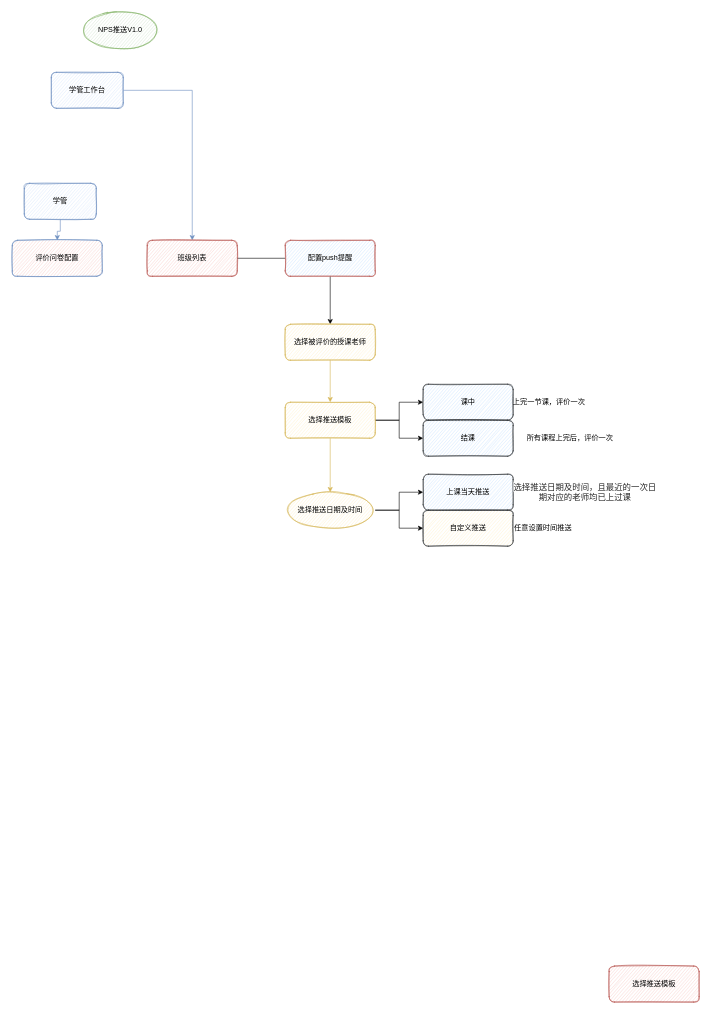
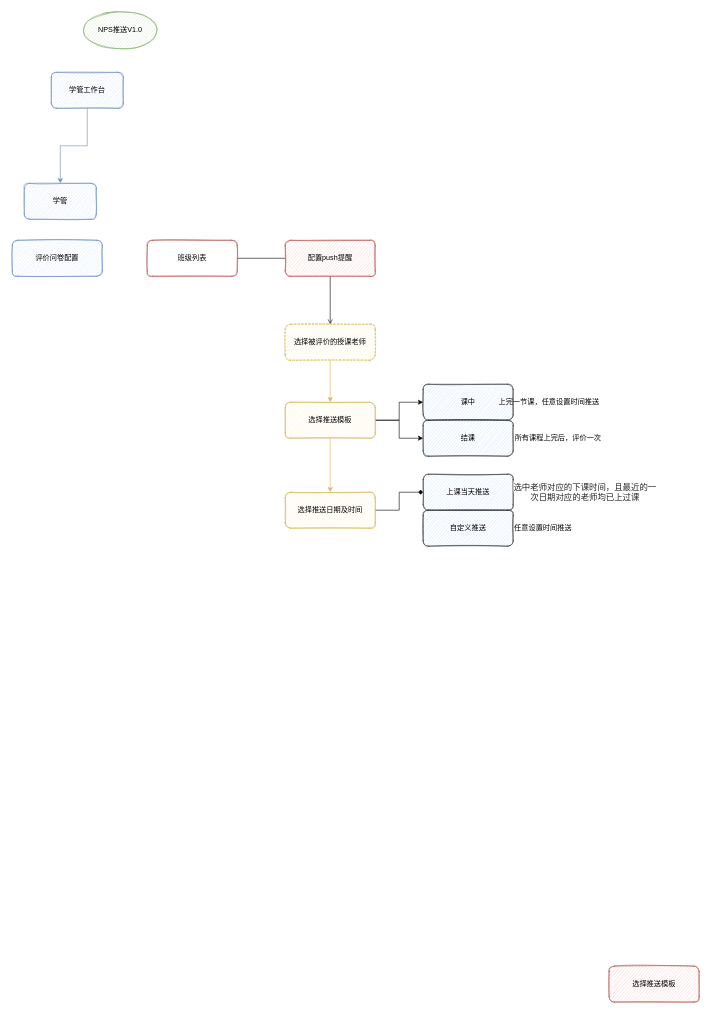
edge "学管工作台" -> "班级列表": now "学管工作台" -> "学管"
edge "学管" -> "评价问卷配置": removed
node "评价问卷配置": fillcolor #f8cecc -> #dae8fc
node "班级列表": fillcolor #f8cecc -> #ffffff
node "配置push提醒": fillcolor #cce5ff -> #f8cecc
edge "配置push提醒" -> "选择被评价的授课老师": arrowhead classic -> open
node "选择被评价的授课老师": style solid -> dashed
node "上完一节课，评价一次": label "上完一节课，评价一次" -> "上完一节课，任意设置时间推送"
node "所有课程上完后，评价一次": moved (570, 438) -> (558, 438)
edge "选择推送日期及时间" -> "上课当天推送": arrowhead classic -> diamond
node "选择推送日期及时间，且最近的一次日期对应的老师均已上过课": label "选择推送日期及时间，且最近的一次日期对应的老师均已上过课" -> "选中老师对应的下课时间，且最近的一次日期对应的老师均已上过课"
node "选择推送日期及时间": shape ellipse -> rounded rectangle
edge "选择推送日期及时间" -> "自定义推送": removed
node "自定义推送": fillcolor #fff2cc -> #cce5ff
